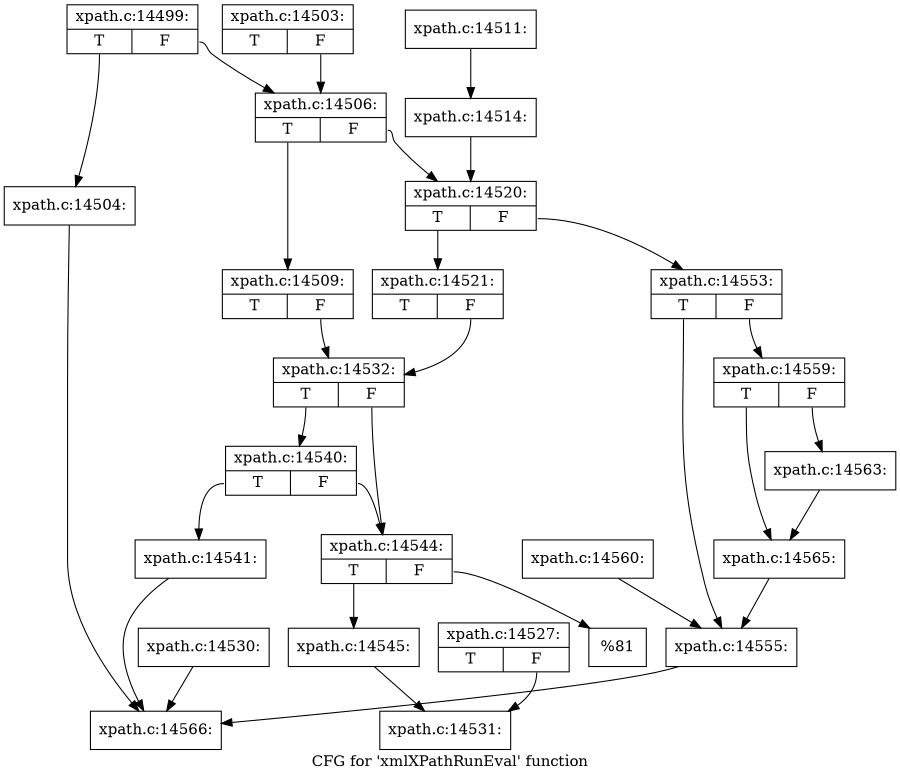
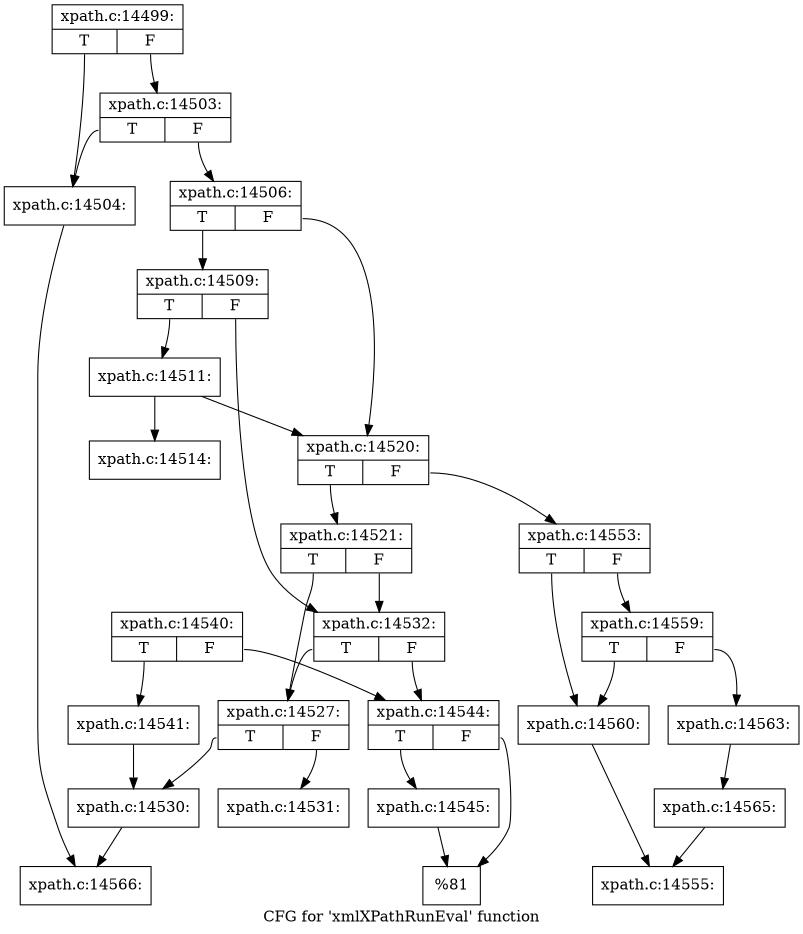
edge "xpath.c:14499:" -> "xpath.c:14506:": now "xpath.c:14499:" -> "xpath.c:14503:"
edge "xpath.c:14503:" -> "xpath.c:14504:": added
edge "xpath.c:14514:" -> "xpath.c:14520:": now "xpath.c:14511:" -> "xpath.c:14520:"
edge "xpath.c:14509:" -> "xpath.c:14511:": added
edge "xpath.c:14532:" -> "xpath.c:14540:": now "xpath.c:14532:" -> "xpath.c:14527:"
edge "xpath.c:14559:" -> "xpath.c:14565:": now "xpath.c:14559:" -> "xpath.c:14560:"
edge "xpath.c:14553:" -> "xpath.c:14555:": now "xpath.c:14553:" -> "xpath.c:14560:"
edge "xpath.c:14521:" -> "xpath.c:14527:": added
edge "xpath.c:14541:" -> "xpath.c:14566:": now "xpath.c:14541:" -> "xpath.c:14530:"
edge "xpath.c:14545:" -> "xpath.c:14531:": now "xpath.c:14545:" -> "%81"
edge "xpath.c:14555:" -> "xpath.c:14566:": removed
edge "xpath.c:14527:" -> "xpath.c:14530:": added
